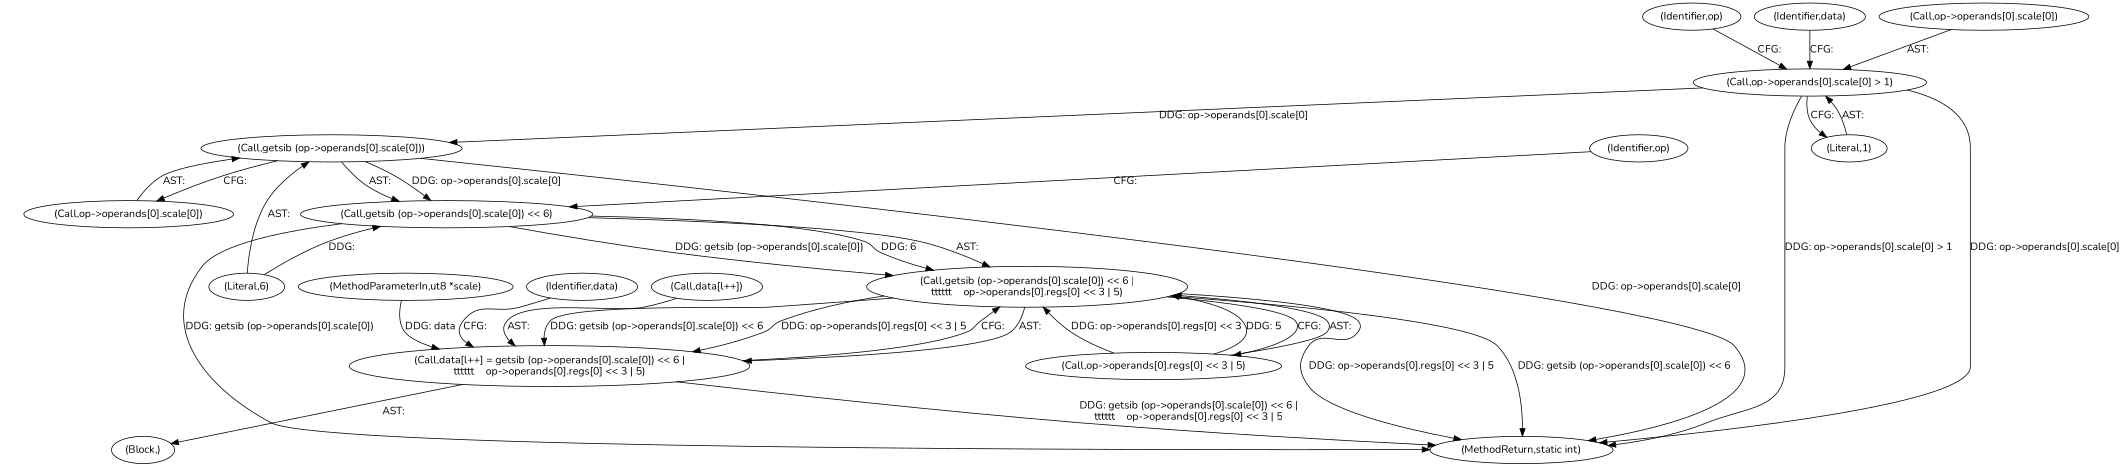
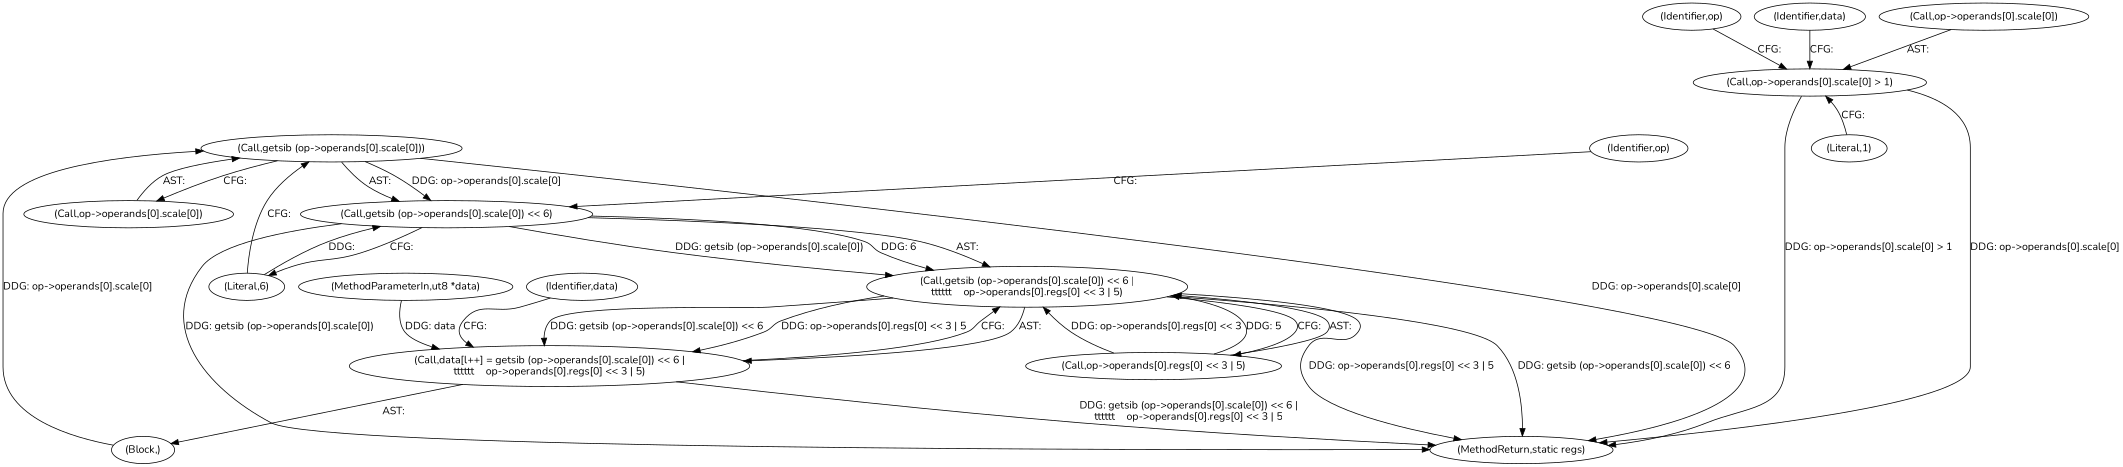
edge "(Call,op->operands[0].scale[0] > 1)" -> "(Call,getsib (op->operands[0].scale[0]))": now "(Block,)" -> "(Call,getsib (op->operands[0].scale[0]))"
edge "(Literal,1)" -> "(Call,op->operands[0].scale[0] > 1)": label "AST: " -> "CFG: "
edge "(Call,op->operands[0].scale[0] > 1)" -> "(Literal,1)": removed, label "CFG:"
edge "(Literal,6)" -> "(Call,getsib (op->operands[0].scale[0]))": label "AST: " -> "CFG: "
edge "(Call,getsib (op->operands[0].scale[0]) << 6)" -> "(Literal,6)": added, label "CFG:"
node "(MethodParameterIn,ut8 *scale)": label "(MethodParameterIn,ut8 *scale)" -> "(MethodParameterIn,ut8 *data)"
node "(Call,data[l++])": removed
node "(MethodReturn,static int)": label "(MethodReturn,static int)" -> "(MethodReturn,static regs)"
